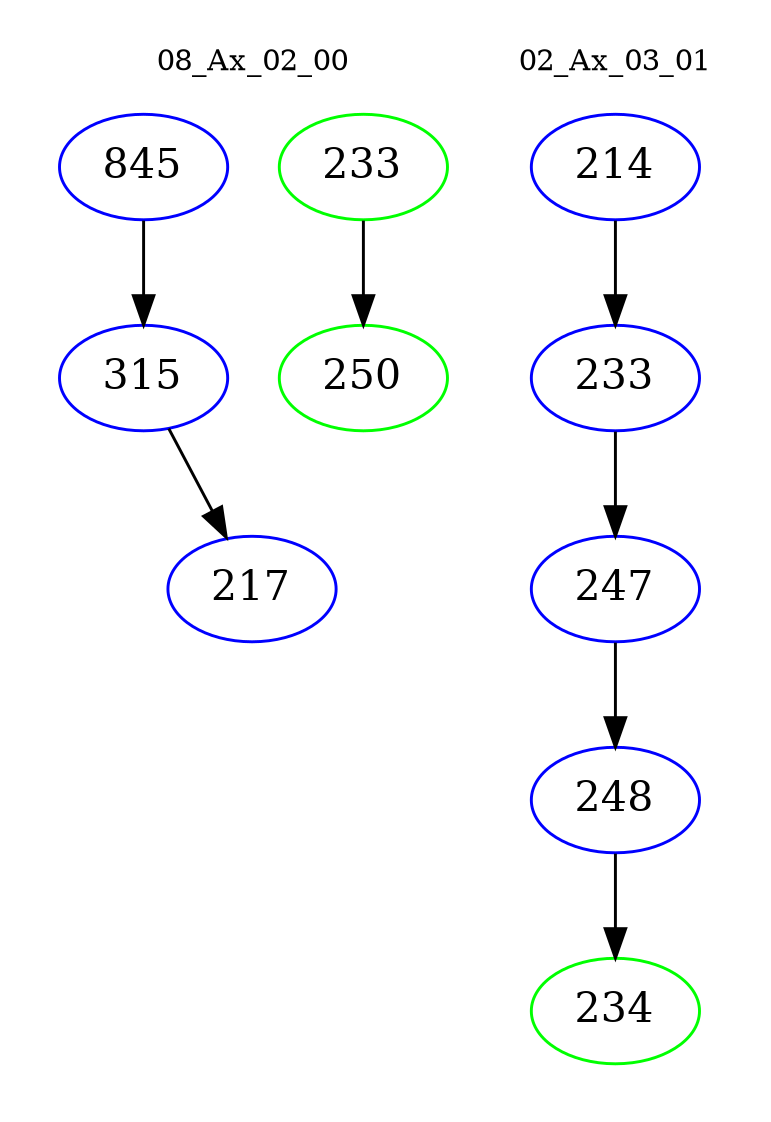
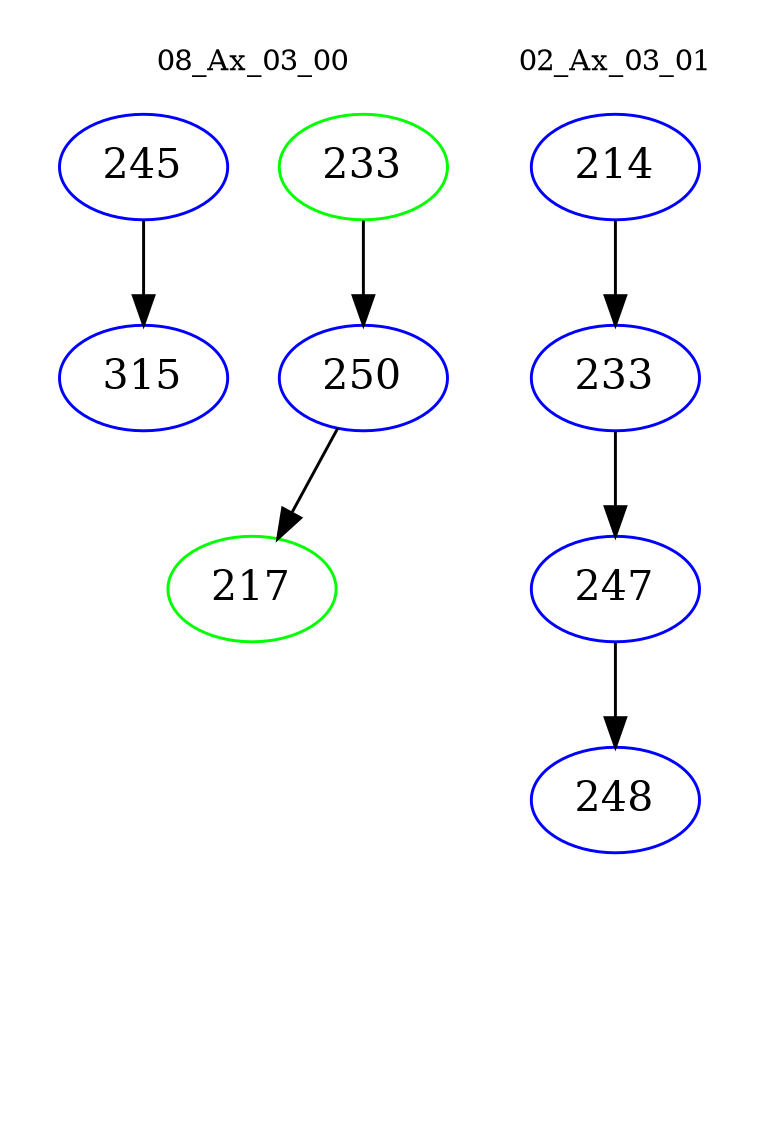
cluster "08_Ax_02_00": label "08_Ax_02_00" -> "08_Ax_03_00"
node "845": label "845" -> "245"
node "250": color green -> blue
edge "315" -> "217": now "250" -> "217"
node "217": color blue -> green
node "234": removed
